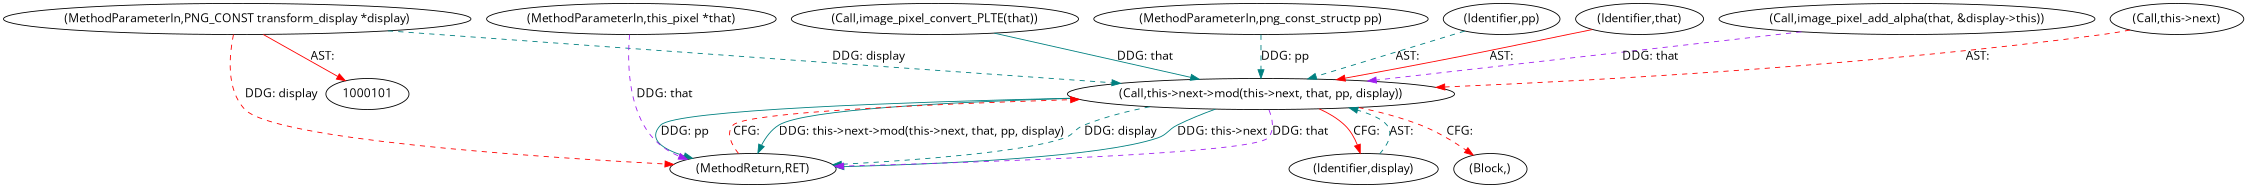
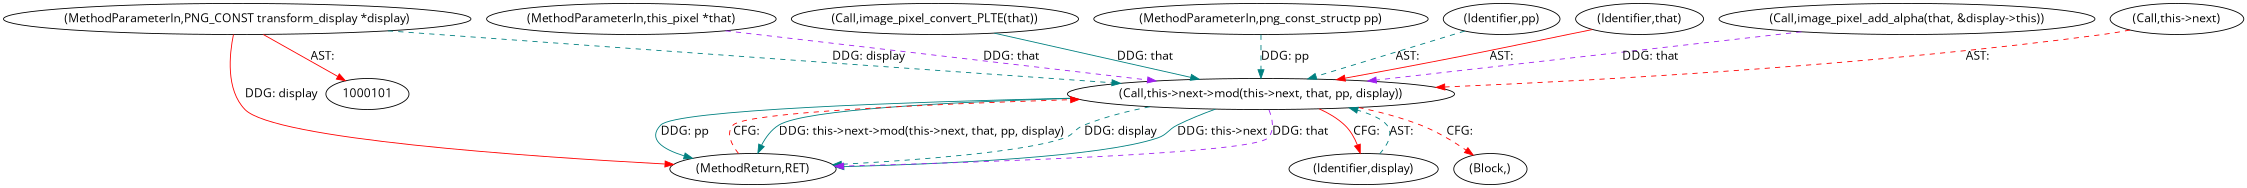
edge "(MethodParameterIn,this_pixel *that)" -> "(MethodReturn,RET)": now "(MethodParameterIn,this_pixel *that)" -> "(Call,this->next->mod(this->next, that, pp, display))"
edge "(MethodParameterIn,PNG_CONST transform_display *display)" -> "(MethodReturn,RET)": style dashed -> solid
